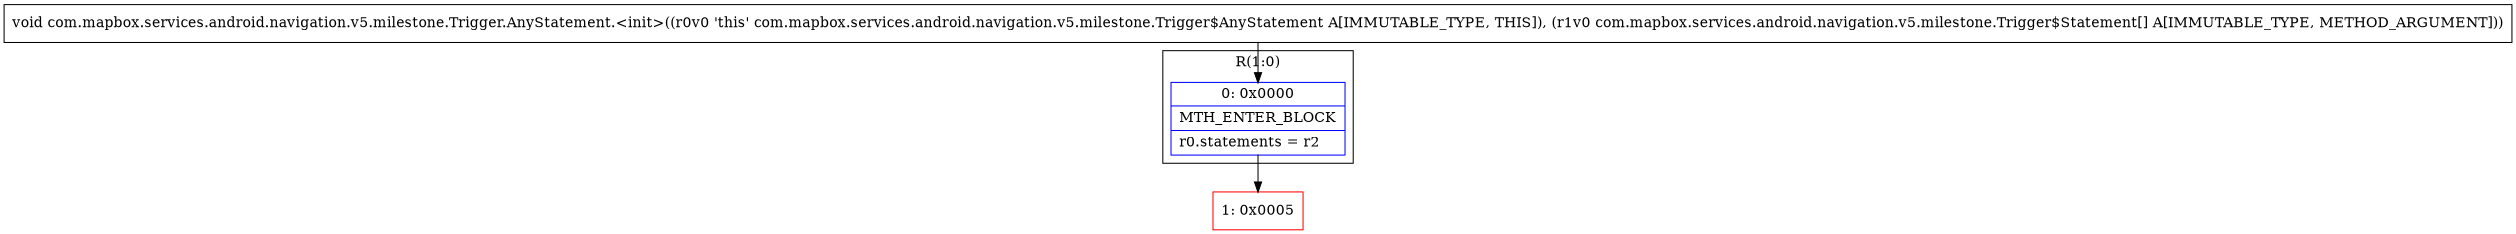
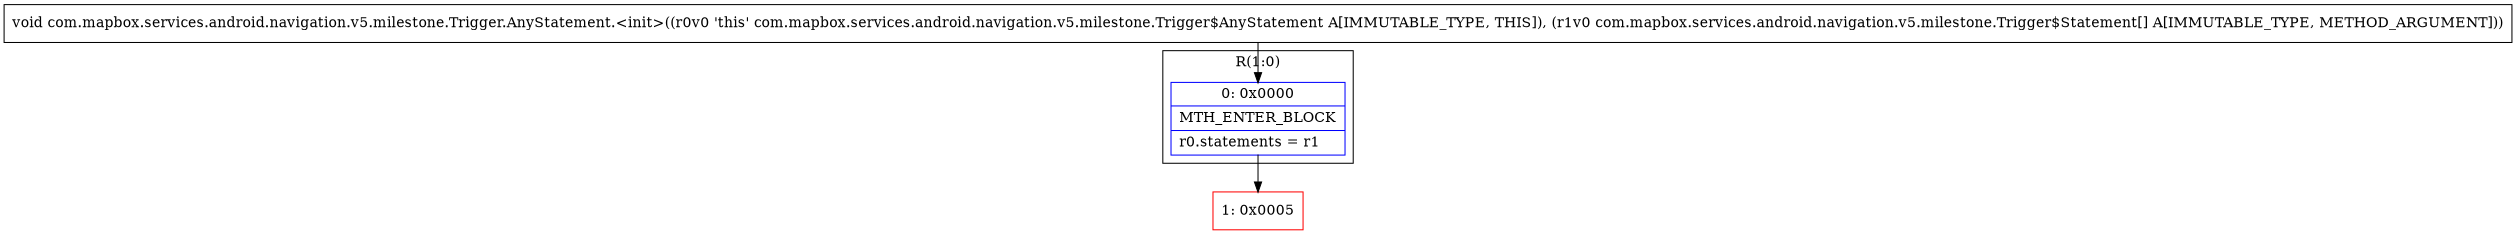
node "0: 0x0000": text "r0.statements = r2" -> "r0.statements = r1"
